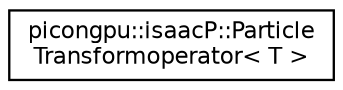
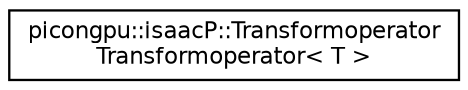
node "picongpu::isaacP::Particle Transformoperator< T >": label "picongpu::isaacP::Particle Transformoperator< T >" -> "picongpu::isaacP::Transformoperator Transformoperator< T >"
